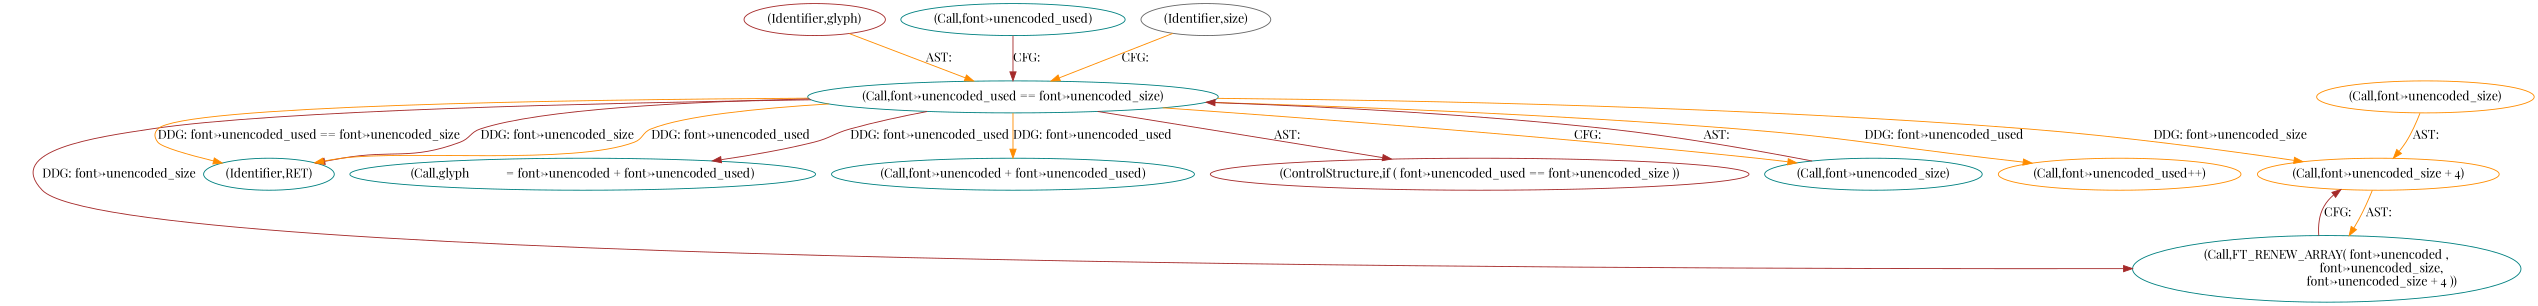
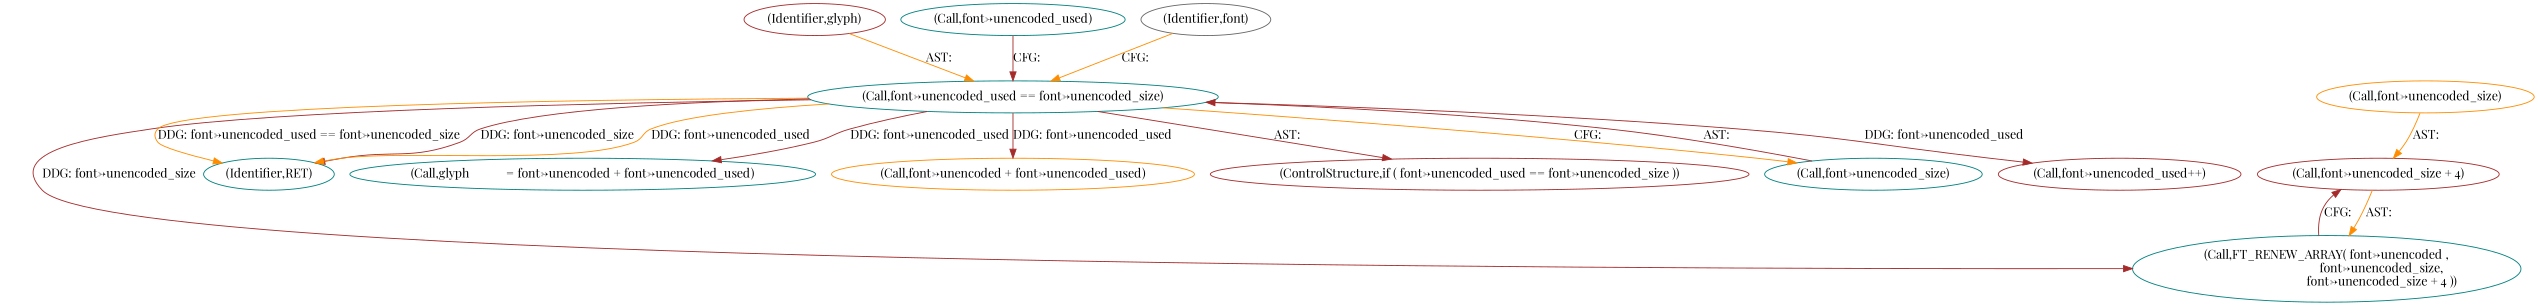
node "(Identifier,size)": label "(Identifier,size)" -> "(Identifier,font)"
edge "(Call,font->unencoded_used == font->unencoded_size)" -> "(Call,font->unencoded_size + 4)": removed, label "DDG: font->unencoded_size"
edge "(Call,font->unencoded_used == font->unencoded_size)" -> "(Call,font->unencoded_used++)": color darkorange -> brown
edge "(Call,font->unencoded_used == font->unencoded_size)" -> "(Call,font->unencoded + font->unencoded_used)": color darkorange -> brown
node "(Call,font->unencoded + font->unencoded_used)": color teal -> darkorange
node "(Call,font->unencoded_used++)": color darkorange -> brown
node "(Call,font->unencoded_size + 4)": color darkorange -> brown
